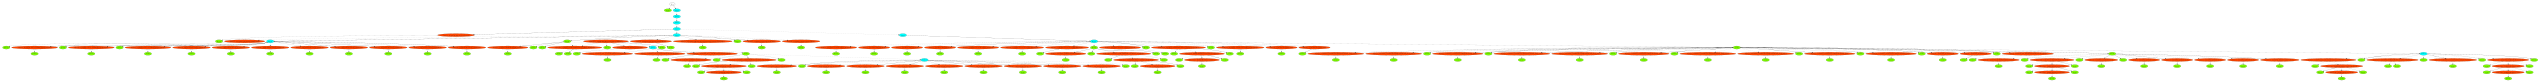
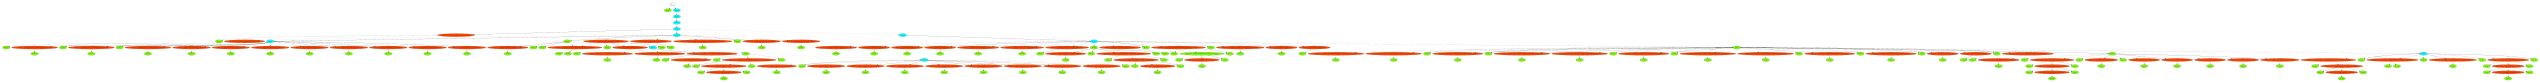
node "Reduction: DimByDimMinReduction2DInt_0lY5FsDL4X": fillcolor orangered -> lawngreen
